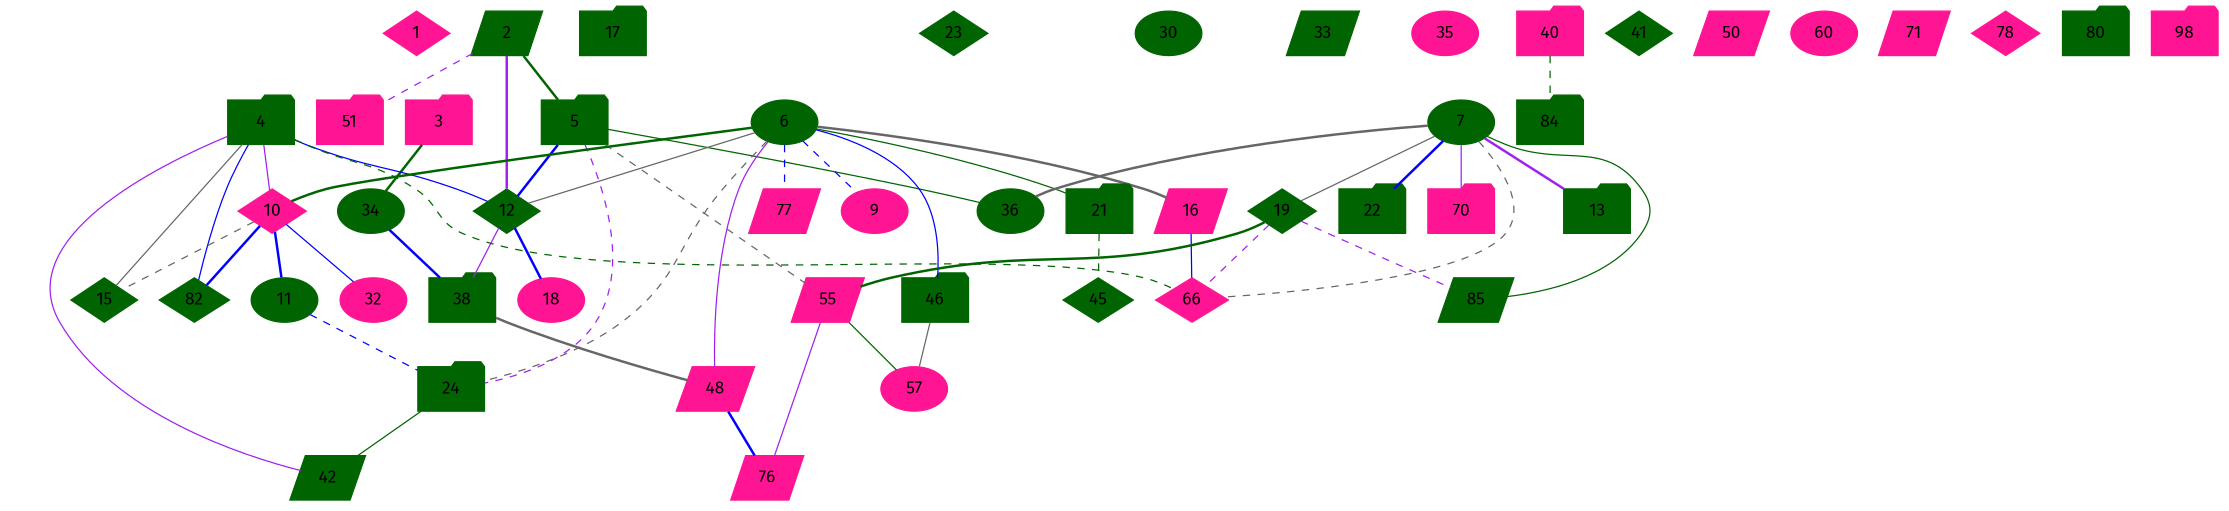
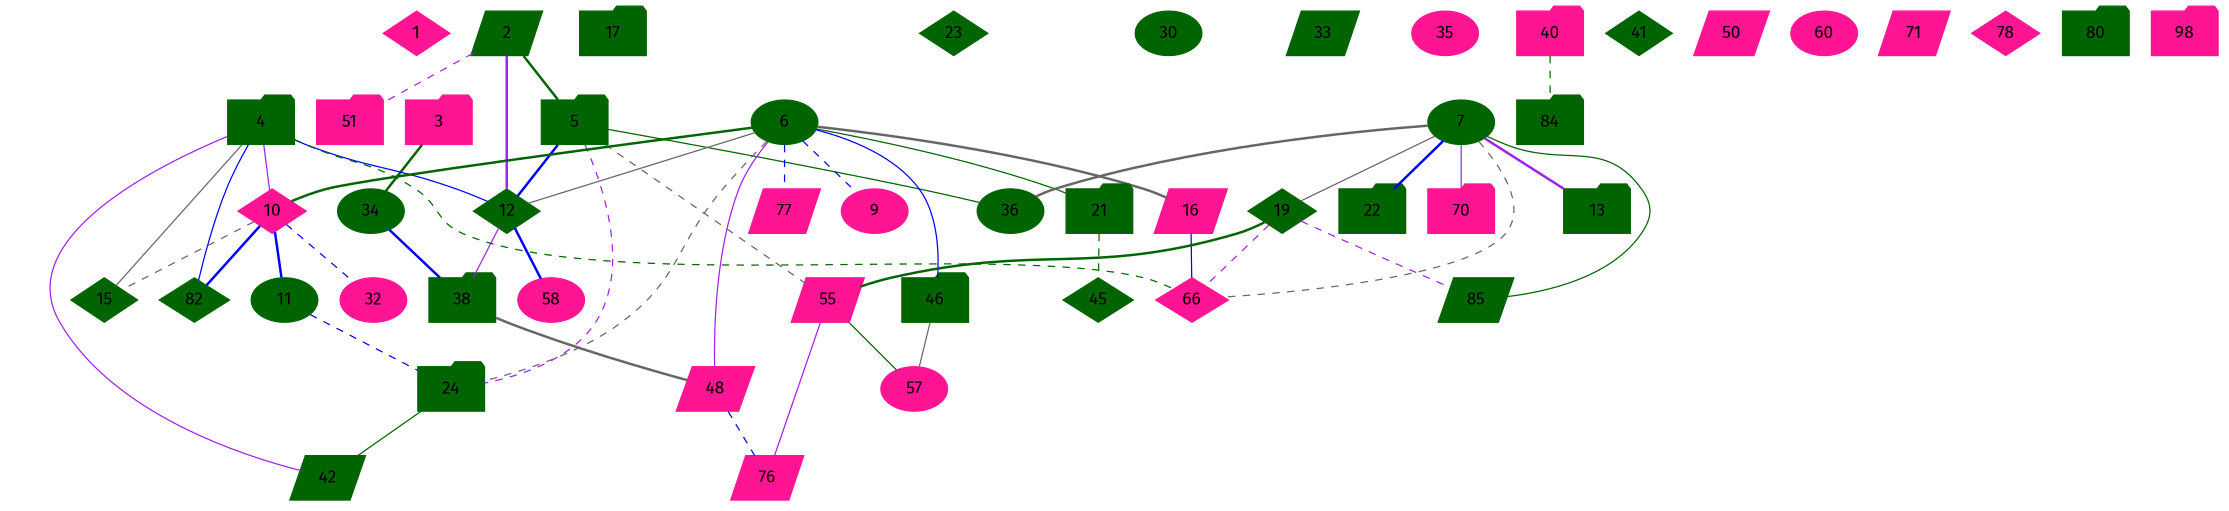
edge "10" -- "32": style solid -> dashed
node "18": label "18" -> "58"
edge "48" -- "76": style bold -> dashed
